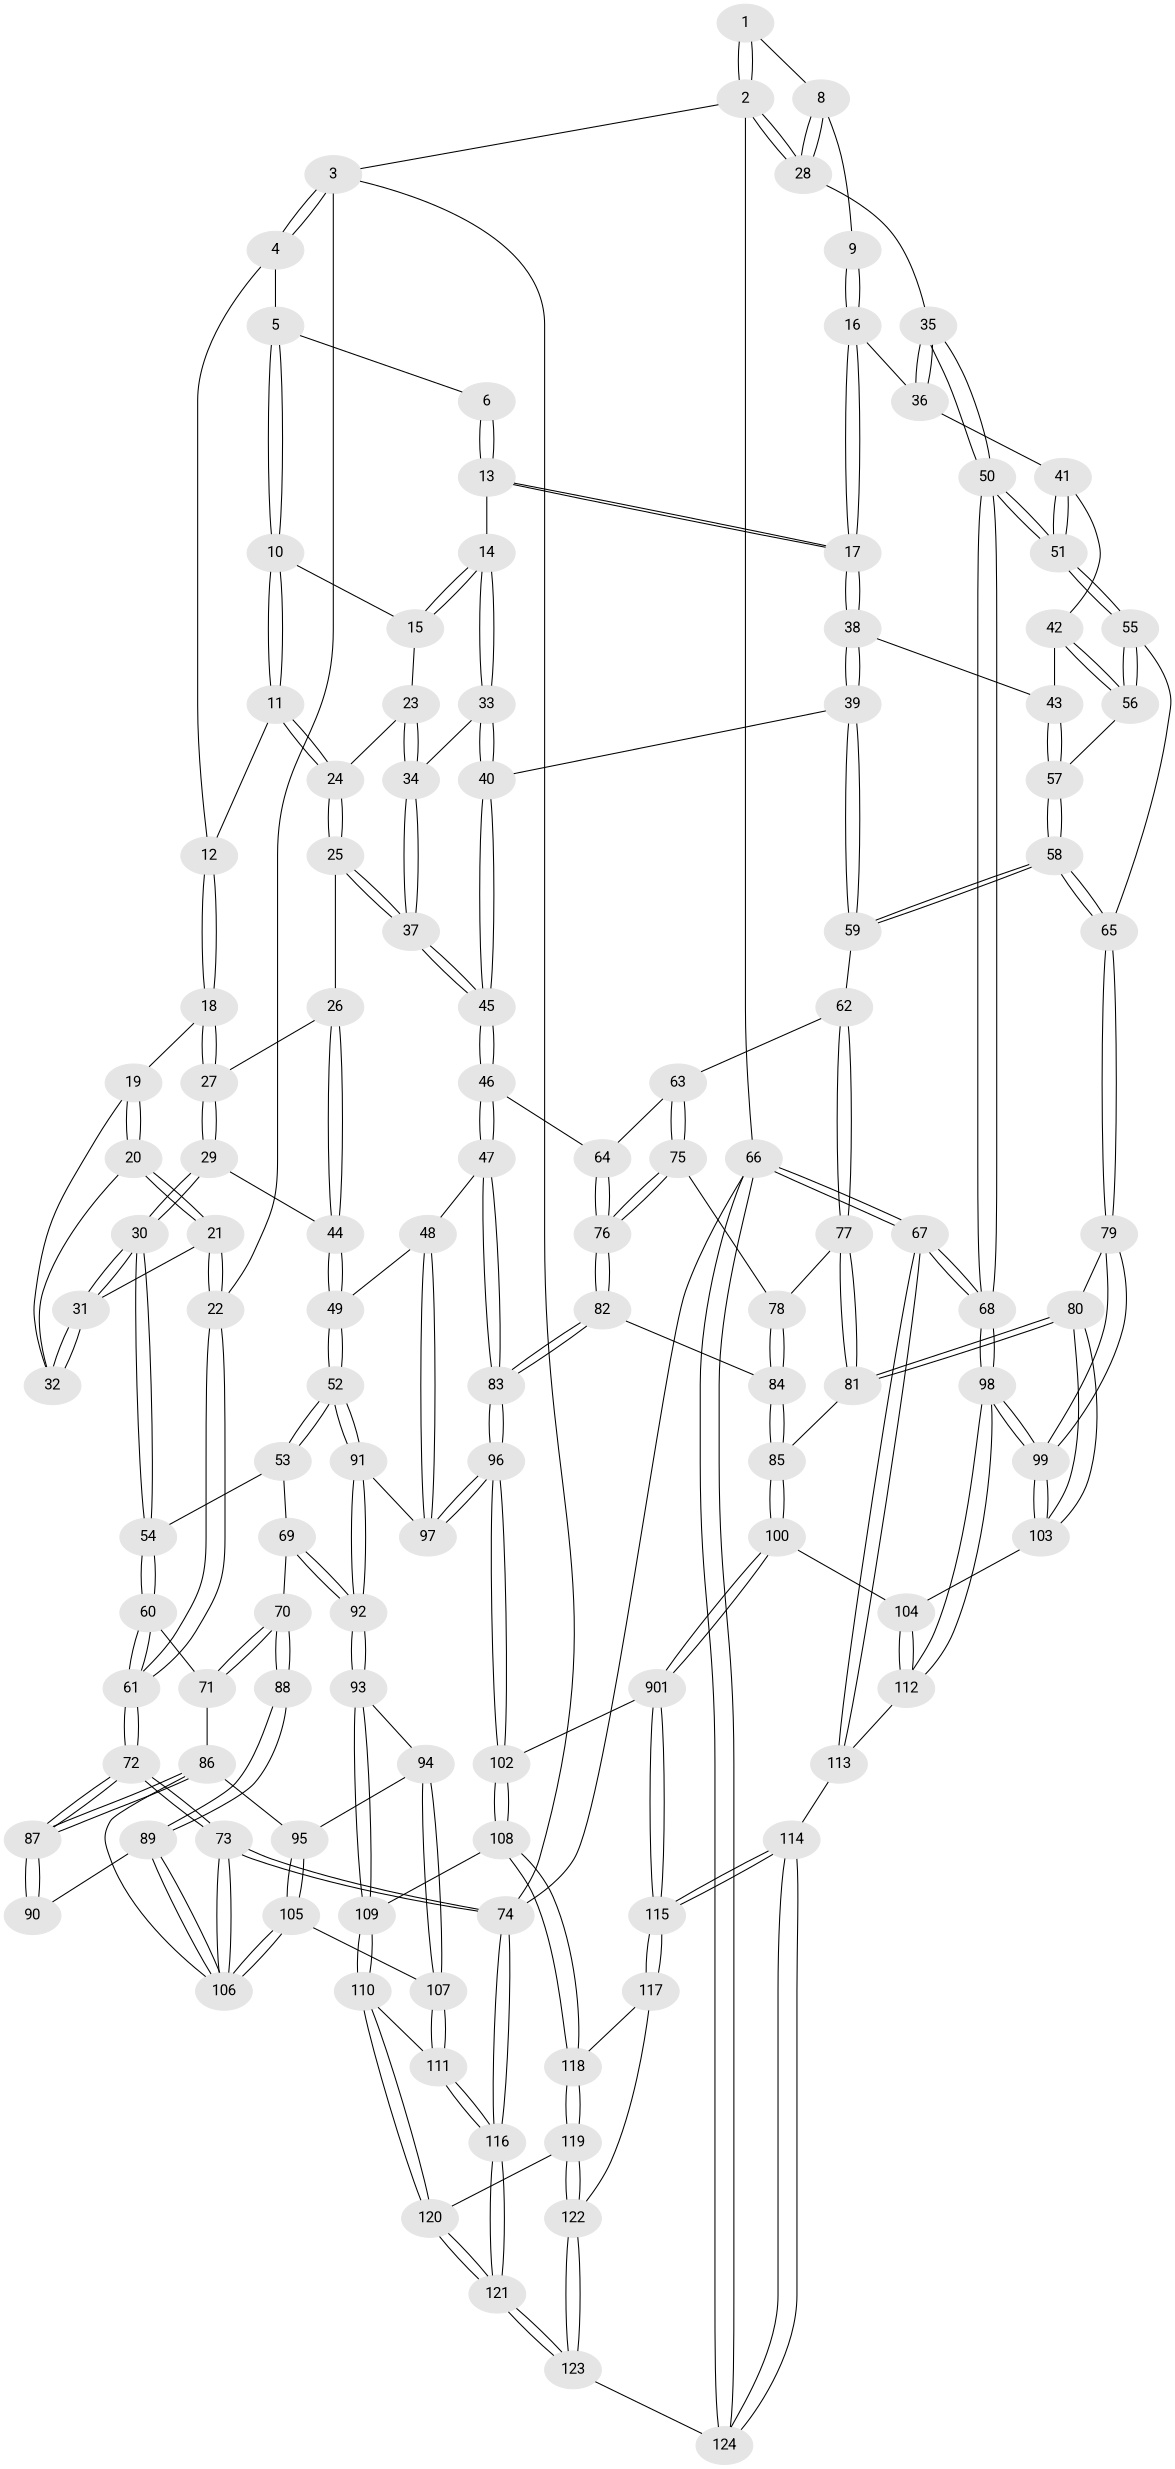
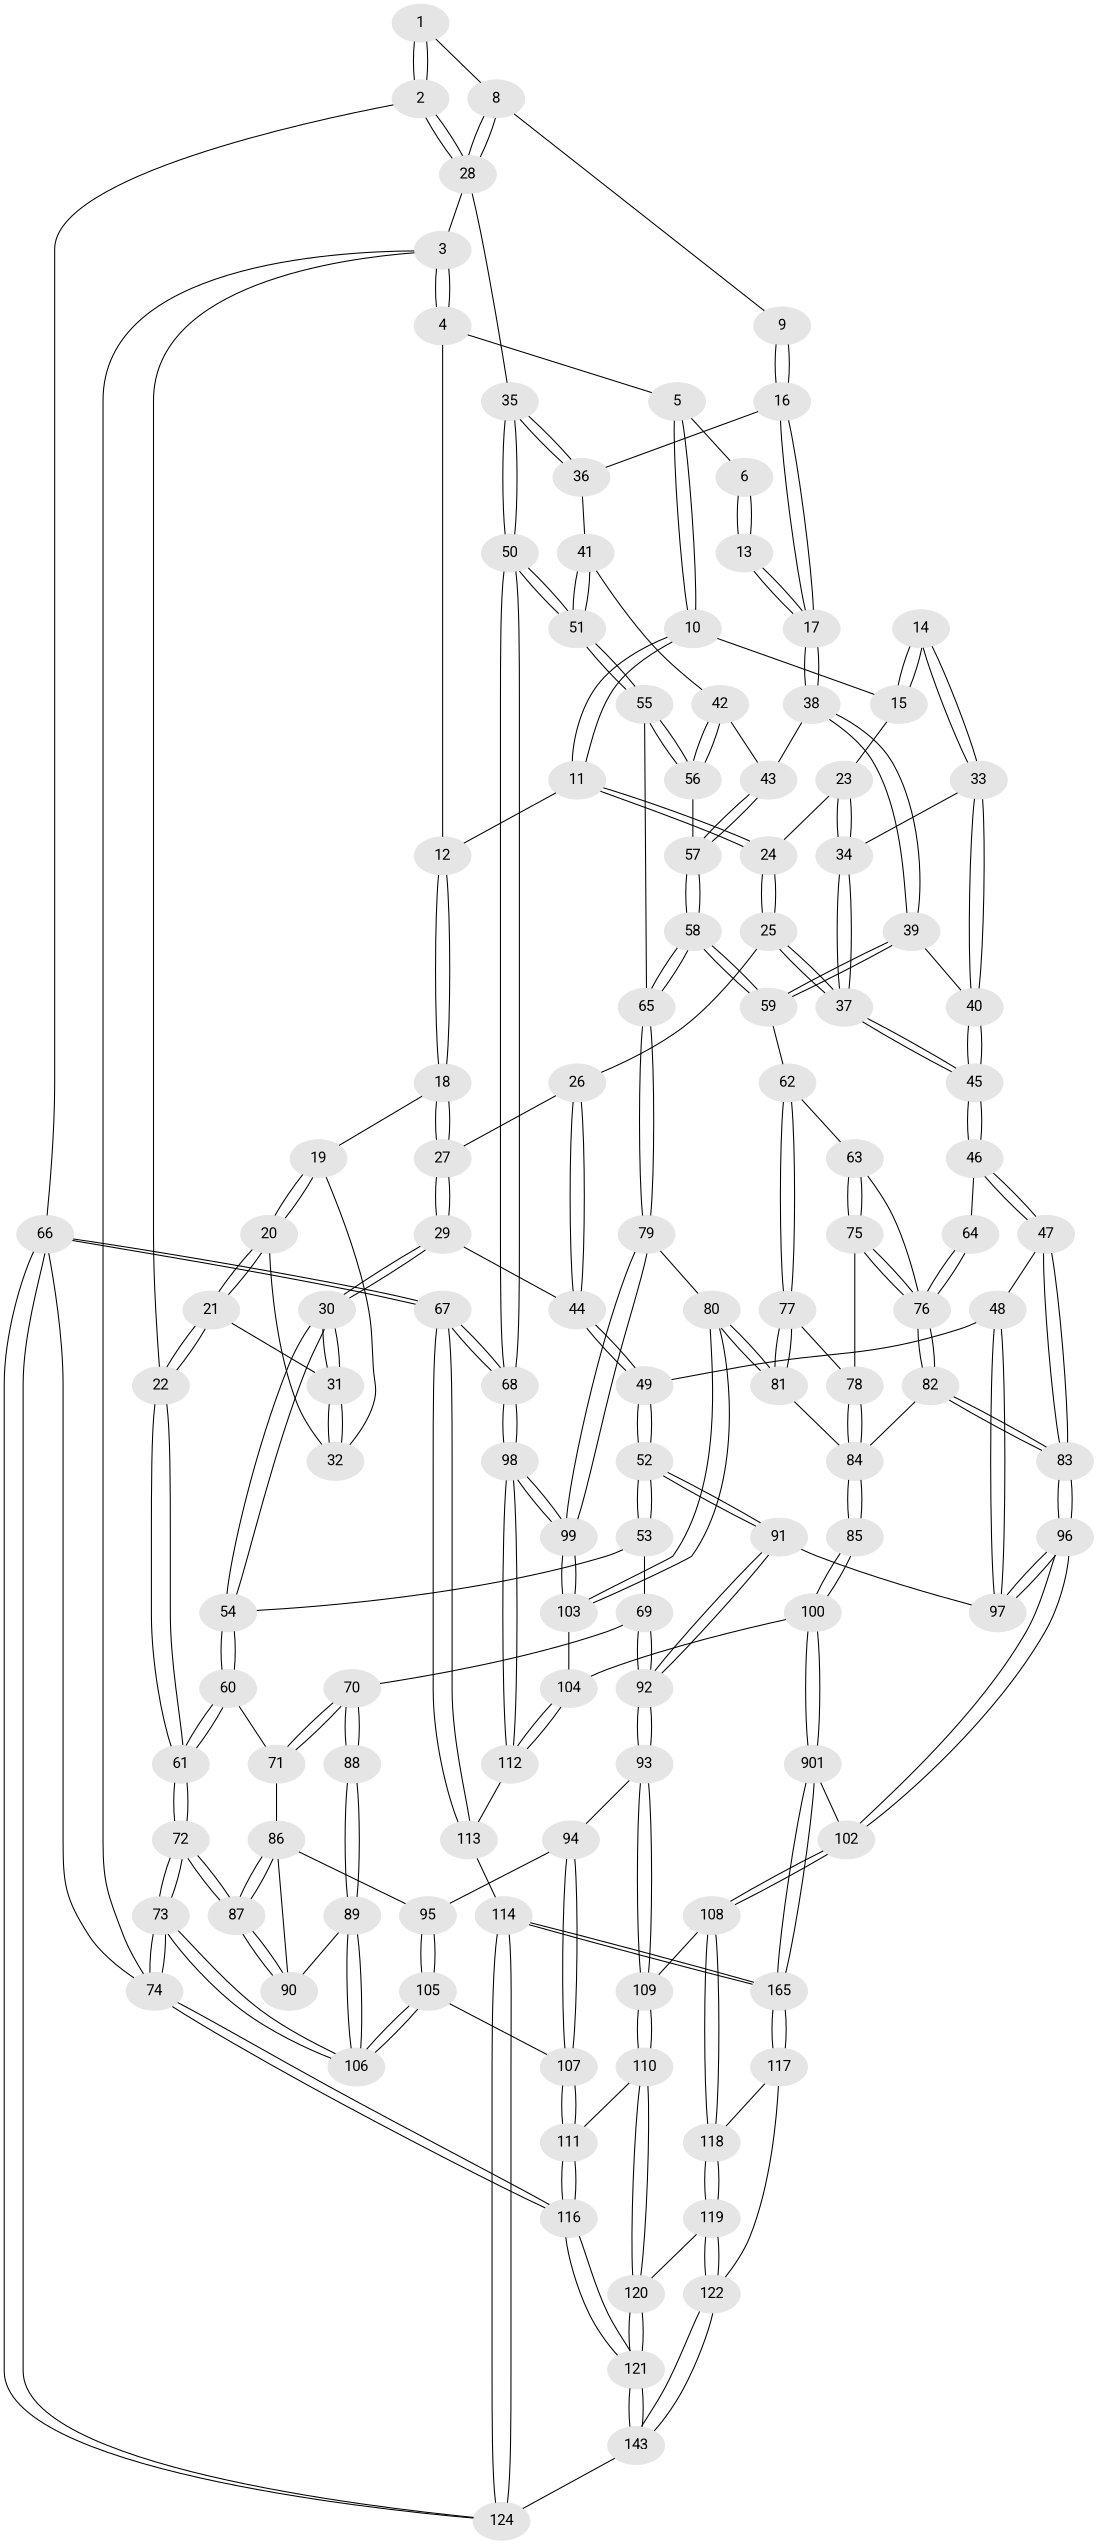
edge "2" -- "3": now "28" -- "3"
edge "13" -- "14": removed
edge "63" -- "64": now "63" -- "76"
edge "81" -- "85": now "81" -- "84"
edge "86" -- "106": now "86" -- "90"
node "115": label "115" -> "165"
node "123": label "123" -> "143"
